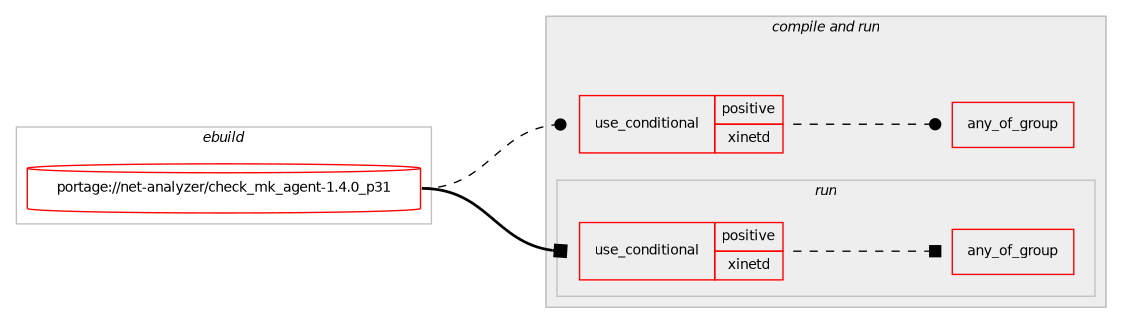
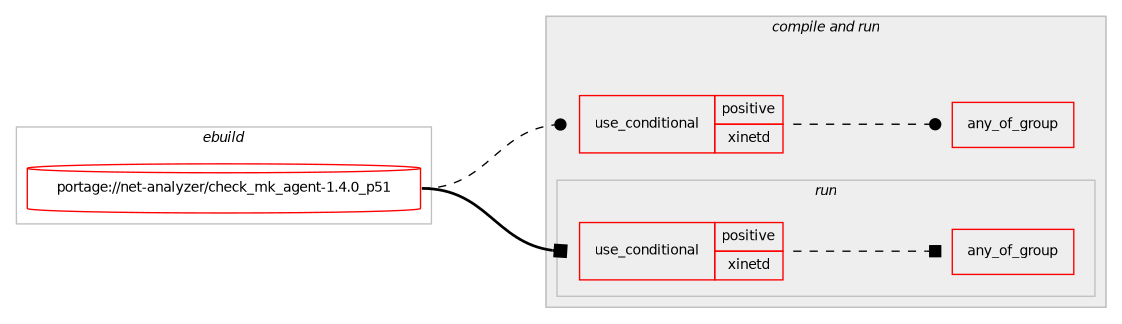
node "portage://net-analyzer/check_mk_agent-1.4.0_p31": label "portage://net-analyzer/check_mk_agent-1.4.0_p31" -> "portage://net-analyzer/check_mk_agent-1.4.0_p51"
